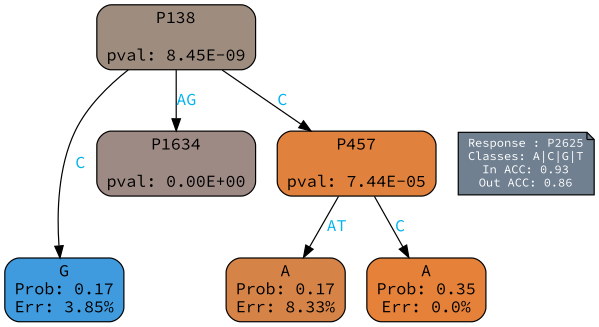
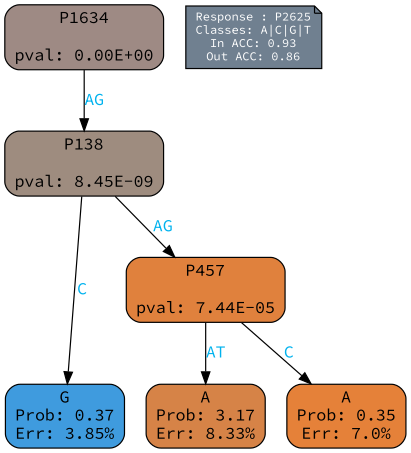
edge "P138 pval: 8.45E-09" -> "P1634 pval: 0.00E+00": reversed
edge "P138 pval: 8.45E-09" -> "P457 pval: 7.44E-05": label "C" -> "AG"
node "G Prob: 0.17 Err: 3.85%": label "G Prob: 0.17 Err: 3.85%" -> "G Prob: 0.37 Err: 3.85%"
node "A Prob: 0.17 Err: 8.33%": label "A Prob: 0.17 Err: 8.33%" -> "A Prob: 3.17 Err: 8.33%"
node "A Prob: 0.35 Err: 0.0%": label "A Prob: 0.35 Err: 0.0%" -> "A Prob: 0.35 Err: 7.0%"
